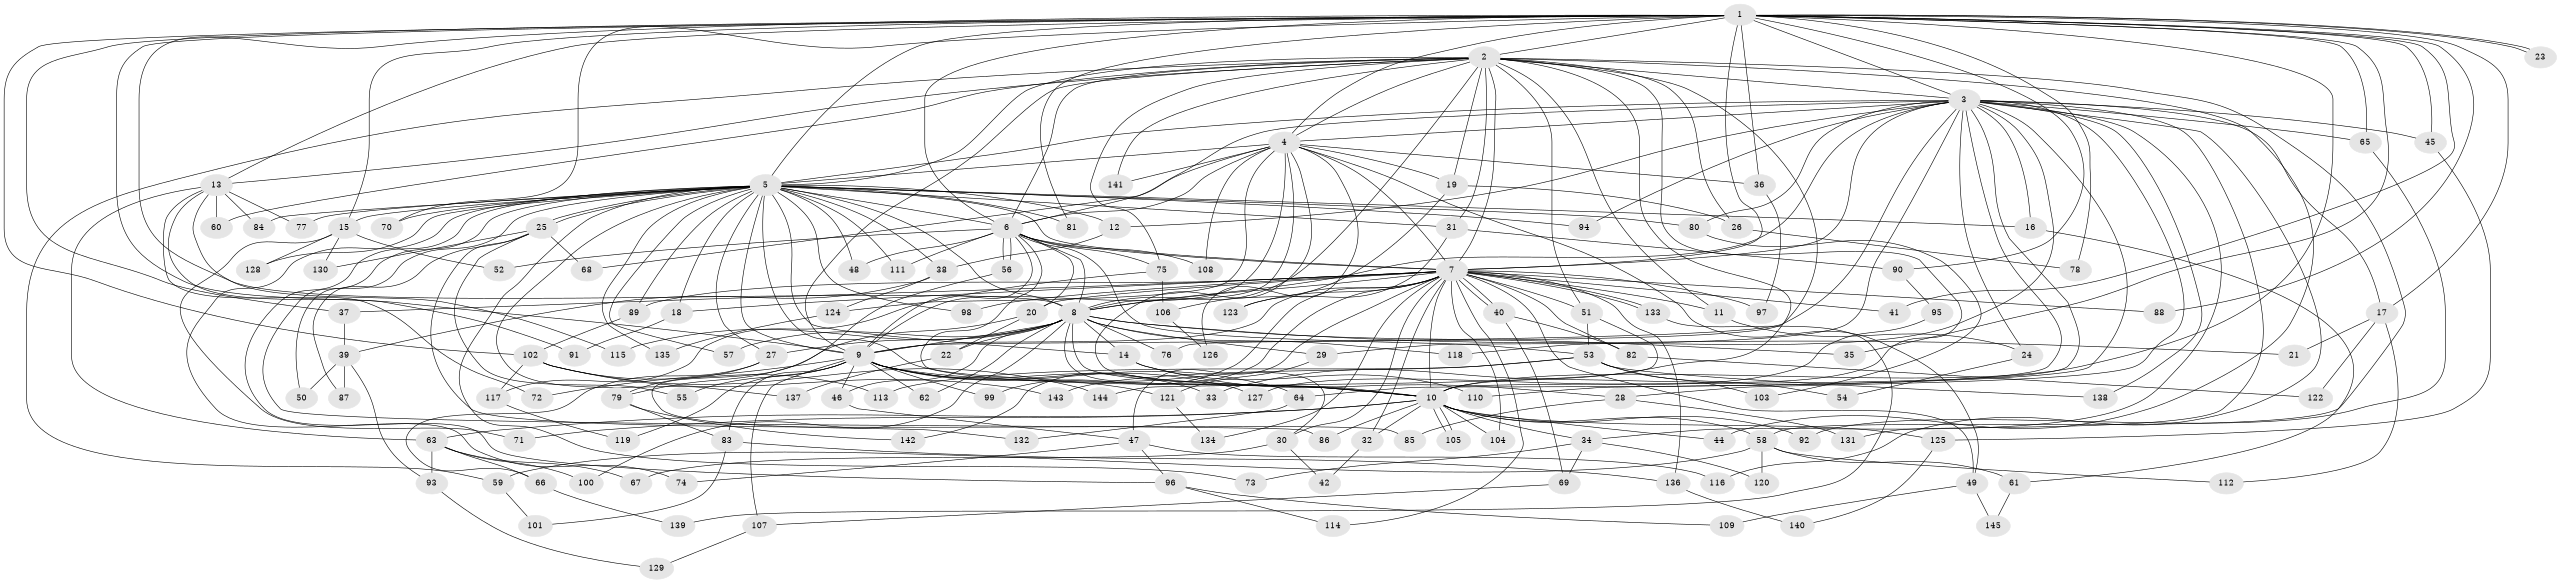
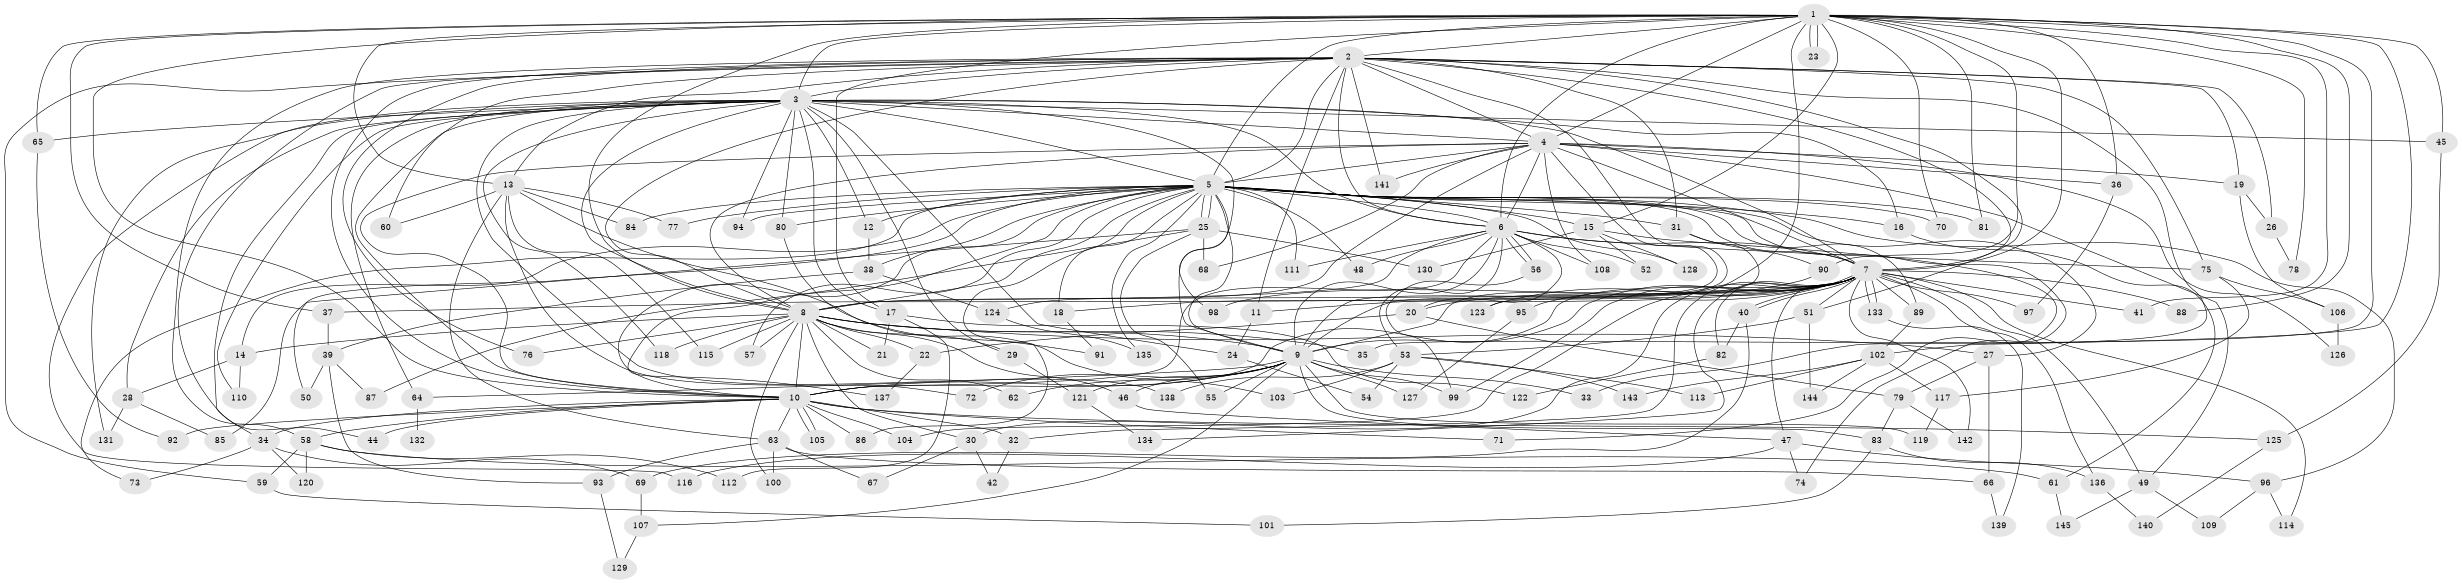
edge "56" -- "132": now "56" -- "99"
